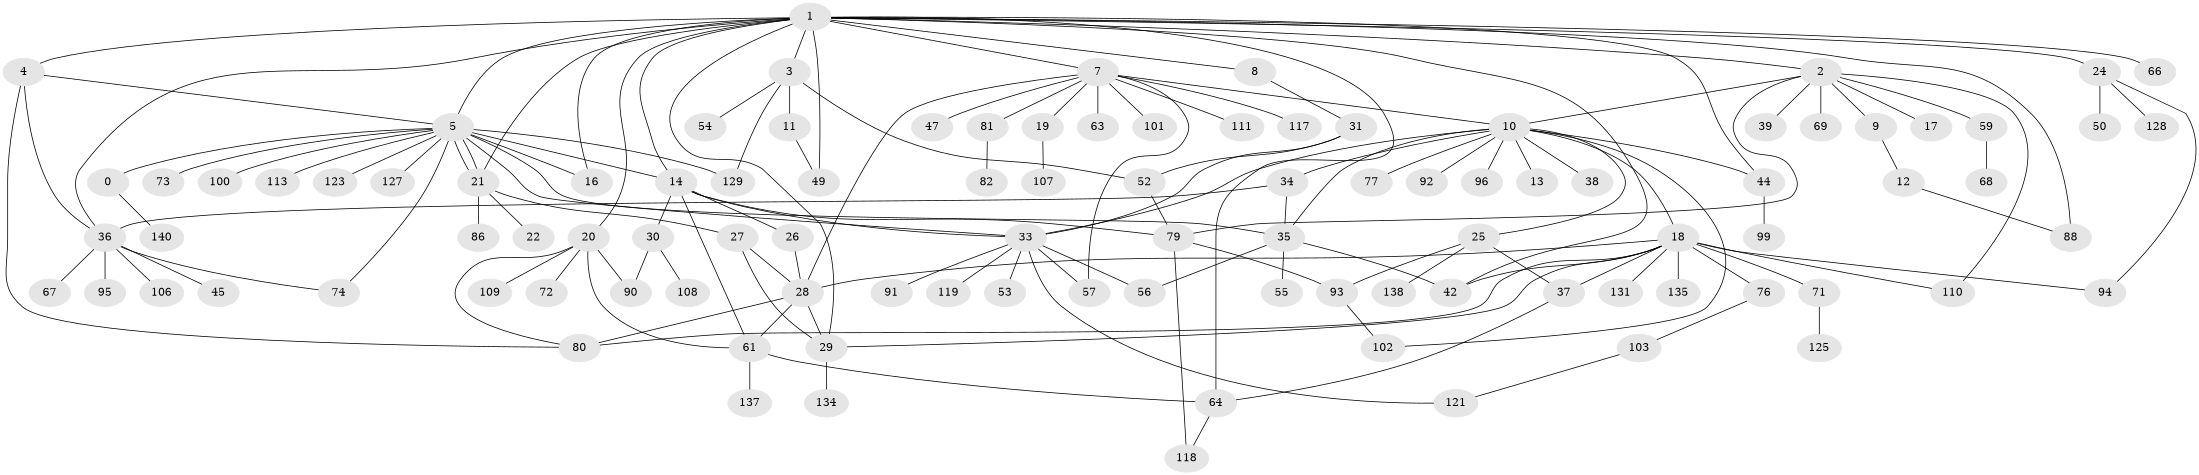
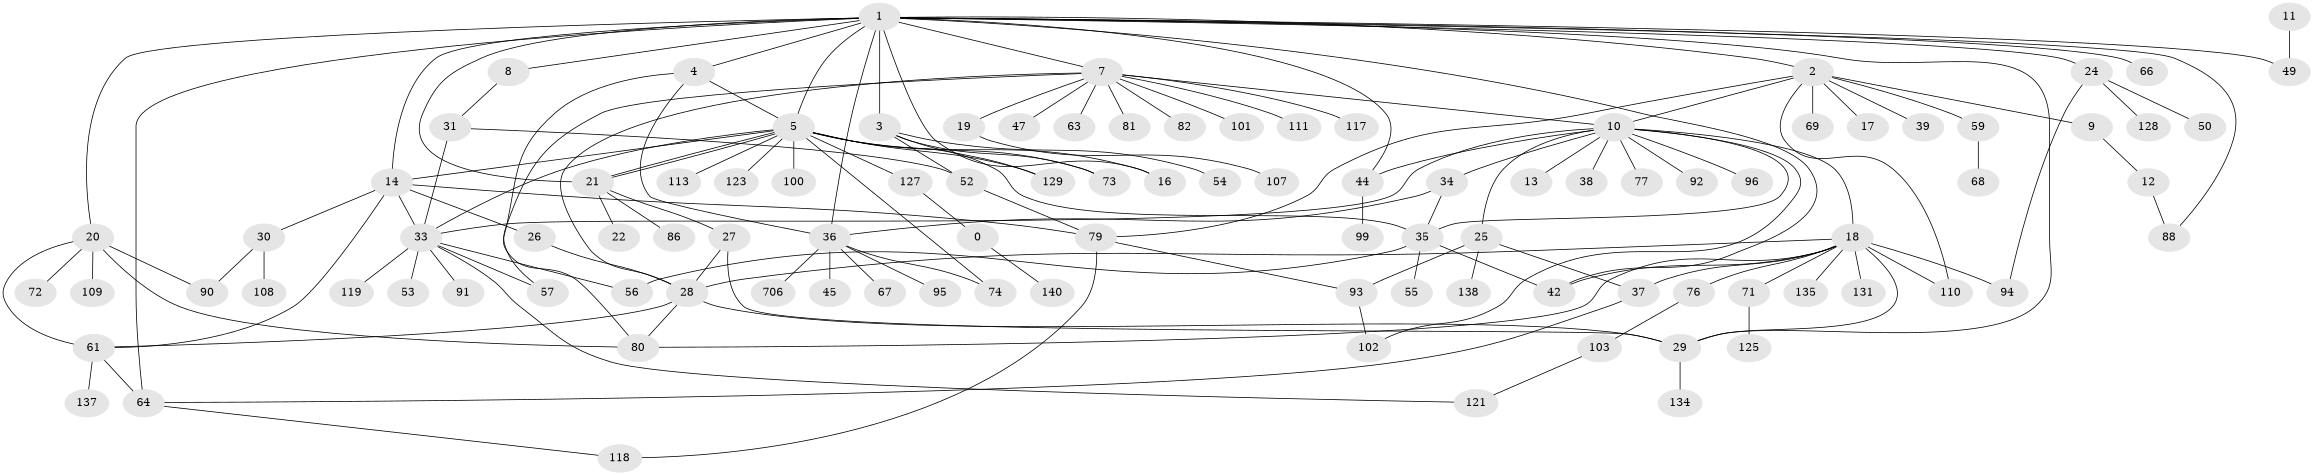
edge "3" -- "11": now "3" -- "73"
edge "5" -- "0": now "127" -- "0"
edge "81" -- "82": now "7" -- "82"
node "106": label "106" -> "706"
